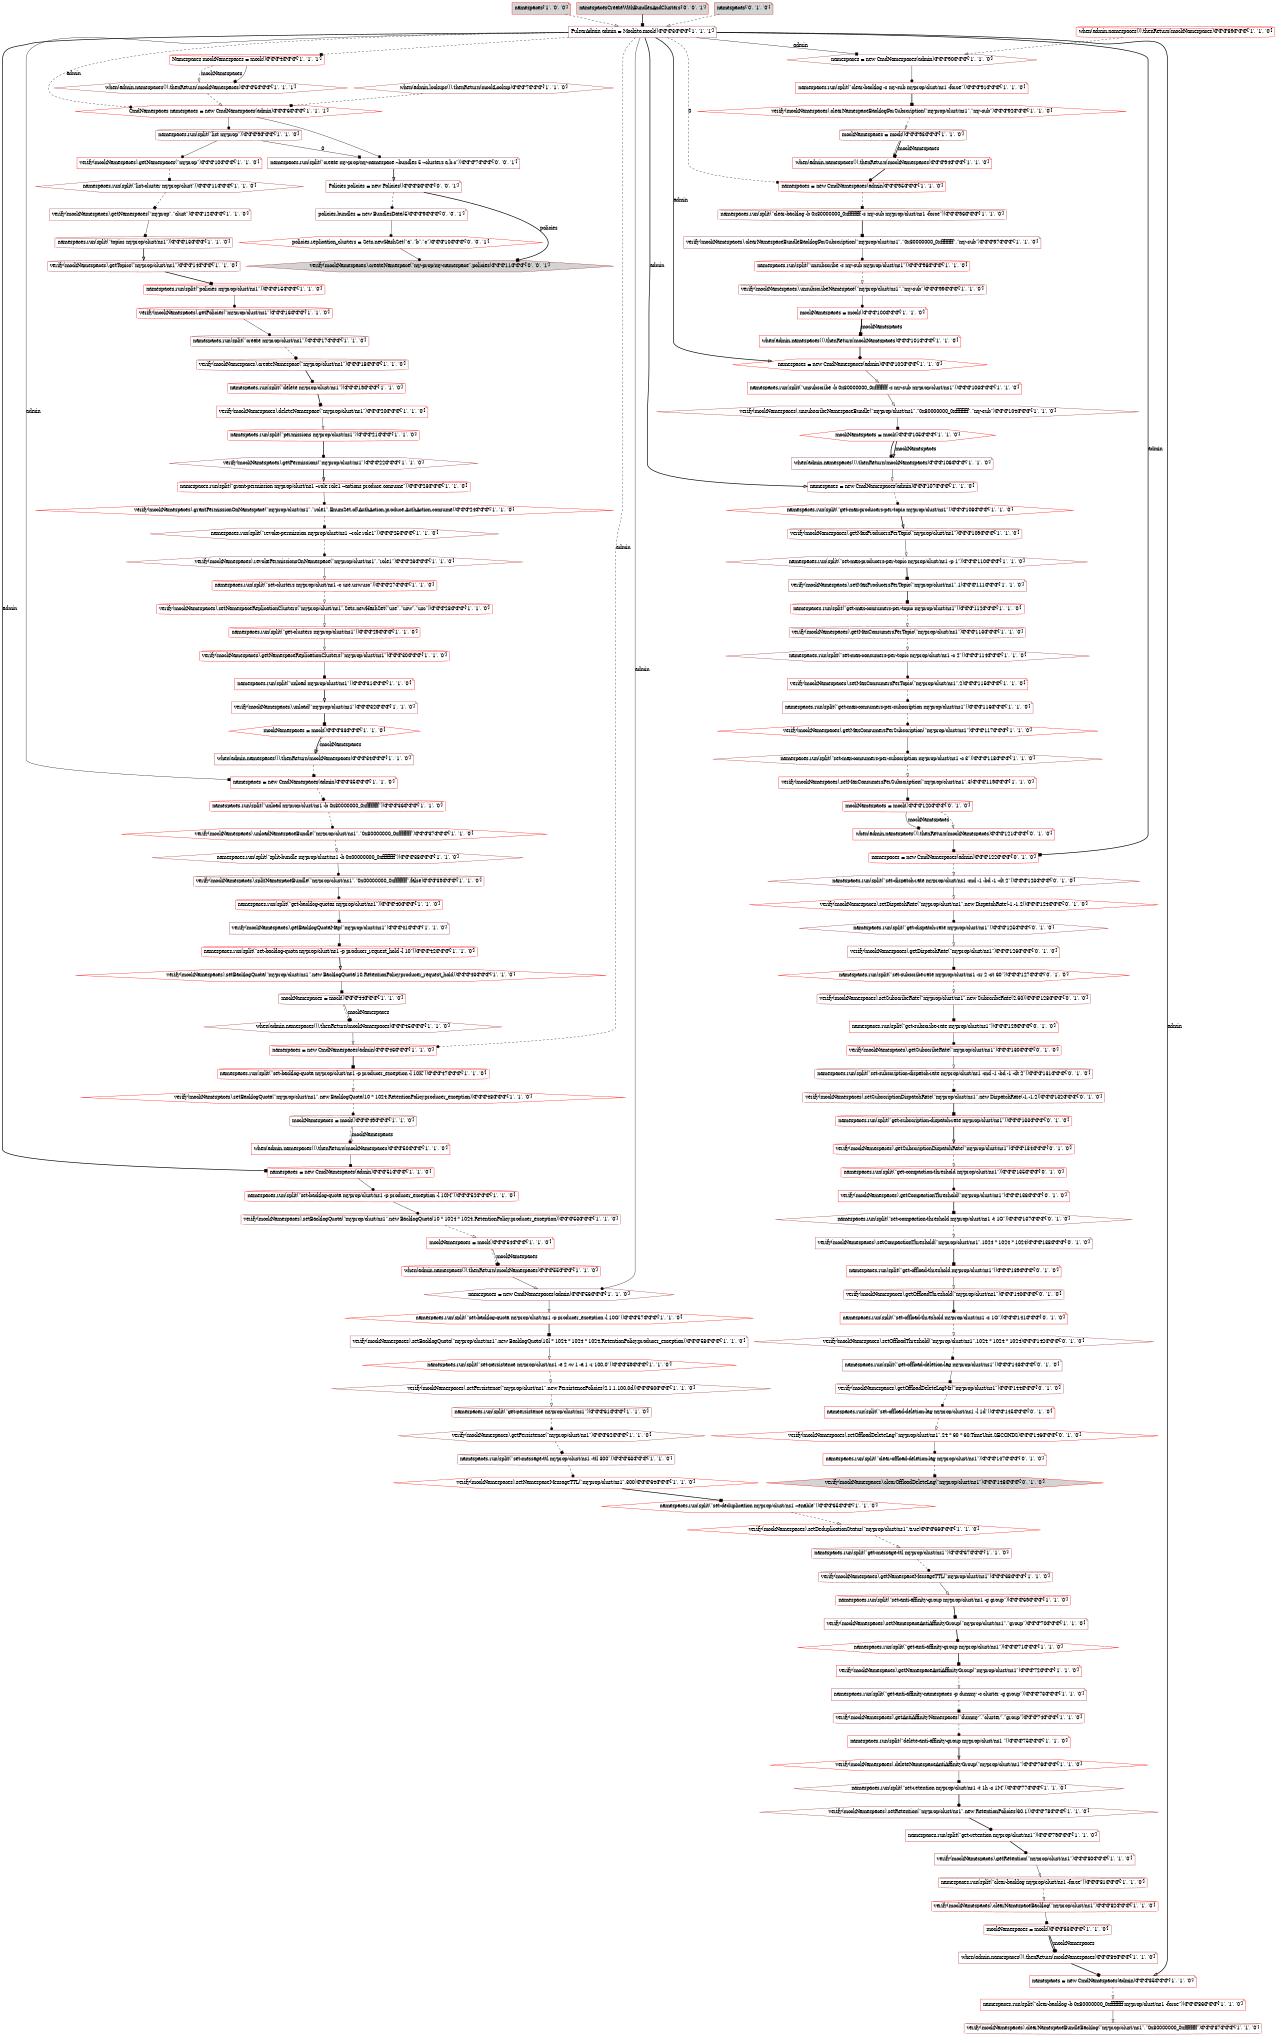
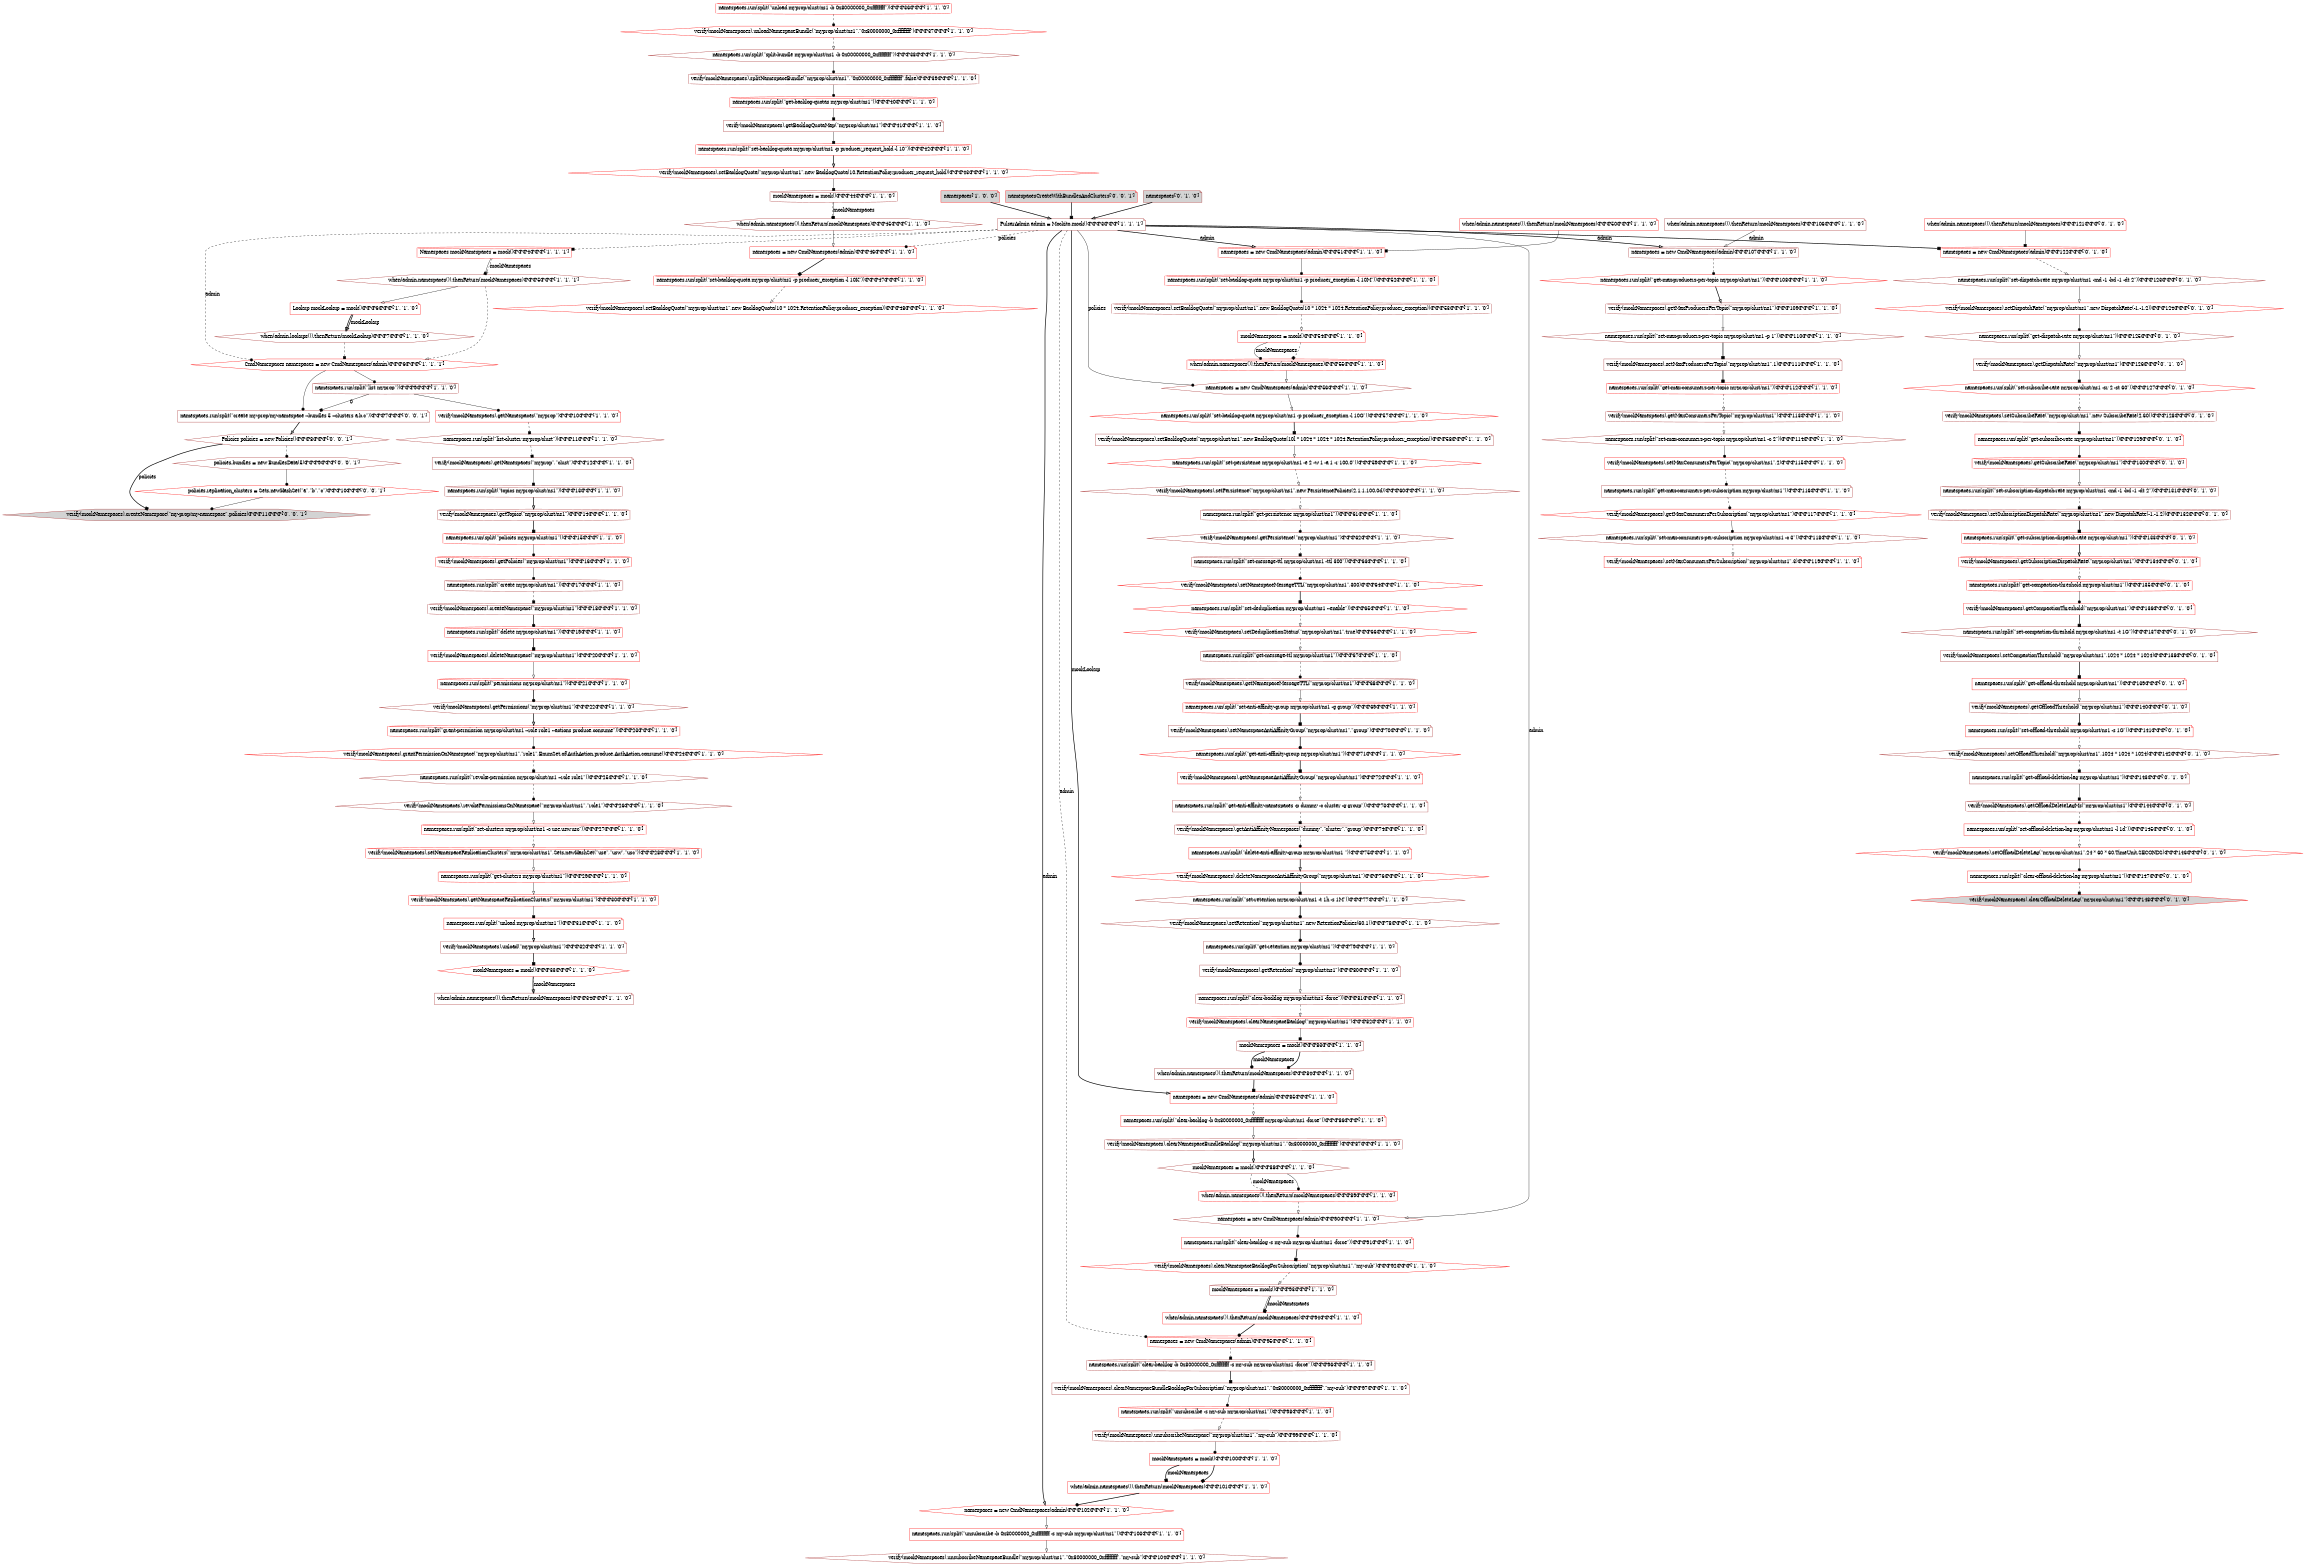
edge "namespaces['1', '0', '0']" -> "PulsarAdmin admin = Mockito.mock()@@@3@@@['1', '1', '1']": style dashed -> bold
edge "namespaces['0', '1', '0']" -> "PulsarAdmin admin = Mockito.mock()@@@3@@@['1', '1', '1']": style dashed -> bold
edge "PulsarAdmin admin = Mockito.mock()@@@3@@@['1', '1', '1']" -> "namespaces = new CmdNamespaces(admin)@@@90@@@['1', '1', '0']": arrowhead box -> onormal
edge "PulsarAdmin admin = Mockito.mock()@@@3@@@['1', '1', '1']" -> "namespaces = new CmdNamespaces(admin)@@@95@@@['1', '1', '0']": label "0" -> "admin"
node "Policies policies = new Policies()@@@8@@@['0', '0', '1']": shape note -> hexagon
node "policies.bundles = new BundlesData(5)@@@9@@@['0', '0', '1']": shape note -> hexagon
node "Lookup mockLookup = mock()@@@6@@@['1', '1', '0']": added
node "mockNamespaces = mock()@@@105@@@['1', '1', '0']": removed
edge "PulsarAdmin admin = Mockito.mock()@@@3@@@['1', '1', '1']" -> "namespaces = new CmdNamespaces(admin)@@@51@@@['1', '1', '0']": arrowhead box -> onormal
edge "PulsarAdmin admin = Mockito.mock()@@@3@@@['1', '1', '1']" -> "namespaces = new CmdNamespaces(admin)@@@46@@@['1', '1', '0']": label "admin" -> "policies"
edge "PulsarAdmin admin = Mockito.mock()@@@3@@@['1', '1', '1']" -> "namespaces = new CmdNamespaces(admin)@@@56@@@['1', '1', '0']": label "admin" -> "policies"
node "namespaces = new CmdNamespaces(admin)@@@35@@@['1', '1', '0']": removed
node "mockNamespaces = mock()@@@120@@@['0', '1', '0']": removed
edge "PulsarAdmin admin = Mockito.mock()@@@3@@@['1', '1', '1']" -> "namespaces = new CmdNamespaces(admin)@@@85@@@['1', '1', '0']": label "admin" -> "mockLookup"
node "namespaces = new CmdNamespaces(admin)@@@46@@@['1', '1', '0']": shape cylinder -> note
node "mockNamespaces = mock()@@@49@@@['1', '1', '0']": removed
node "mockNamespaces = mock()@@@88@@@['1', '1', '0']": added
